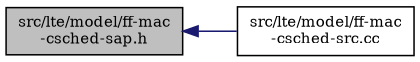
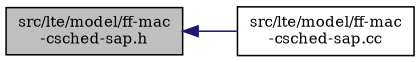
node "src/lte/model/ff-mac -csched-src.cc": label "src/lte/model/ff-mac -csched-src.cc" -> "src/lte/model/ff-mac -csched-sap.cc"
